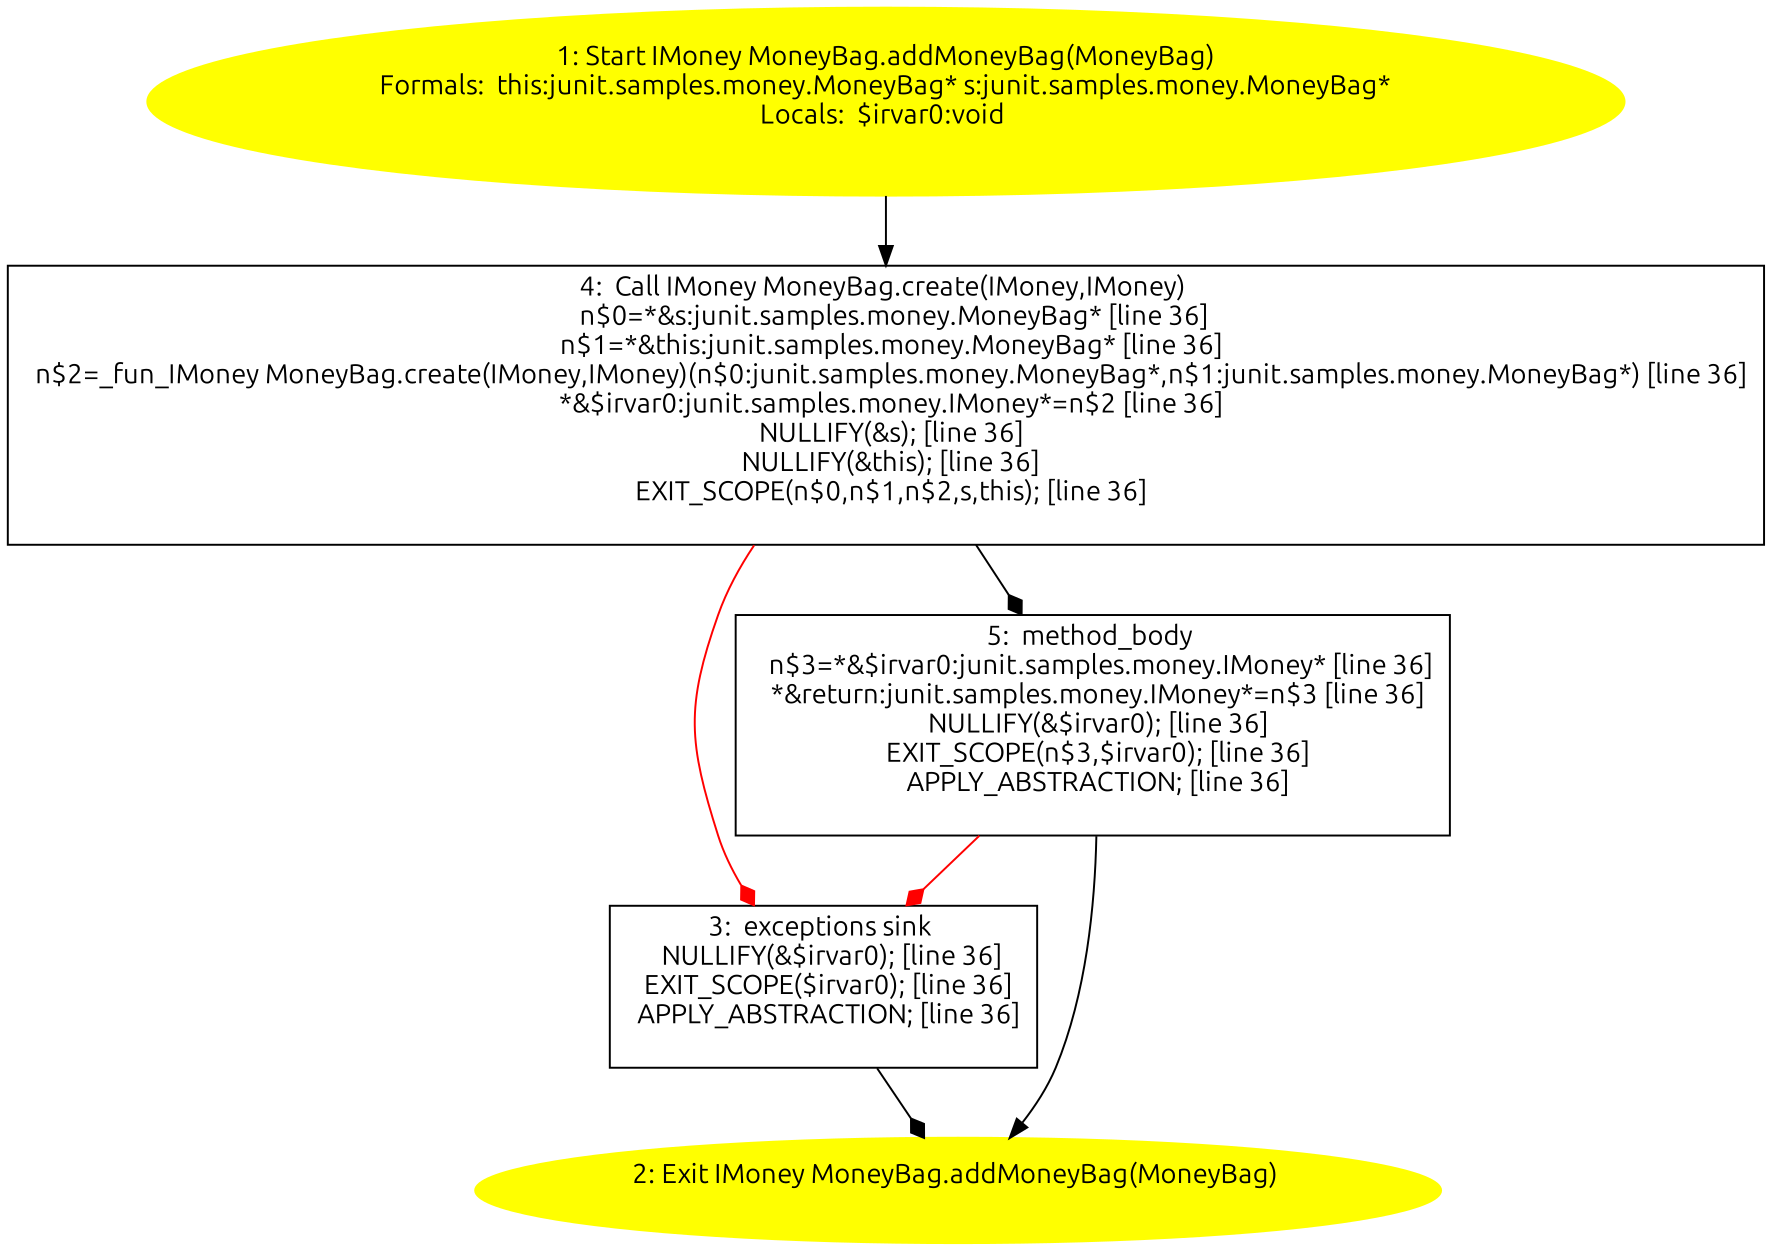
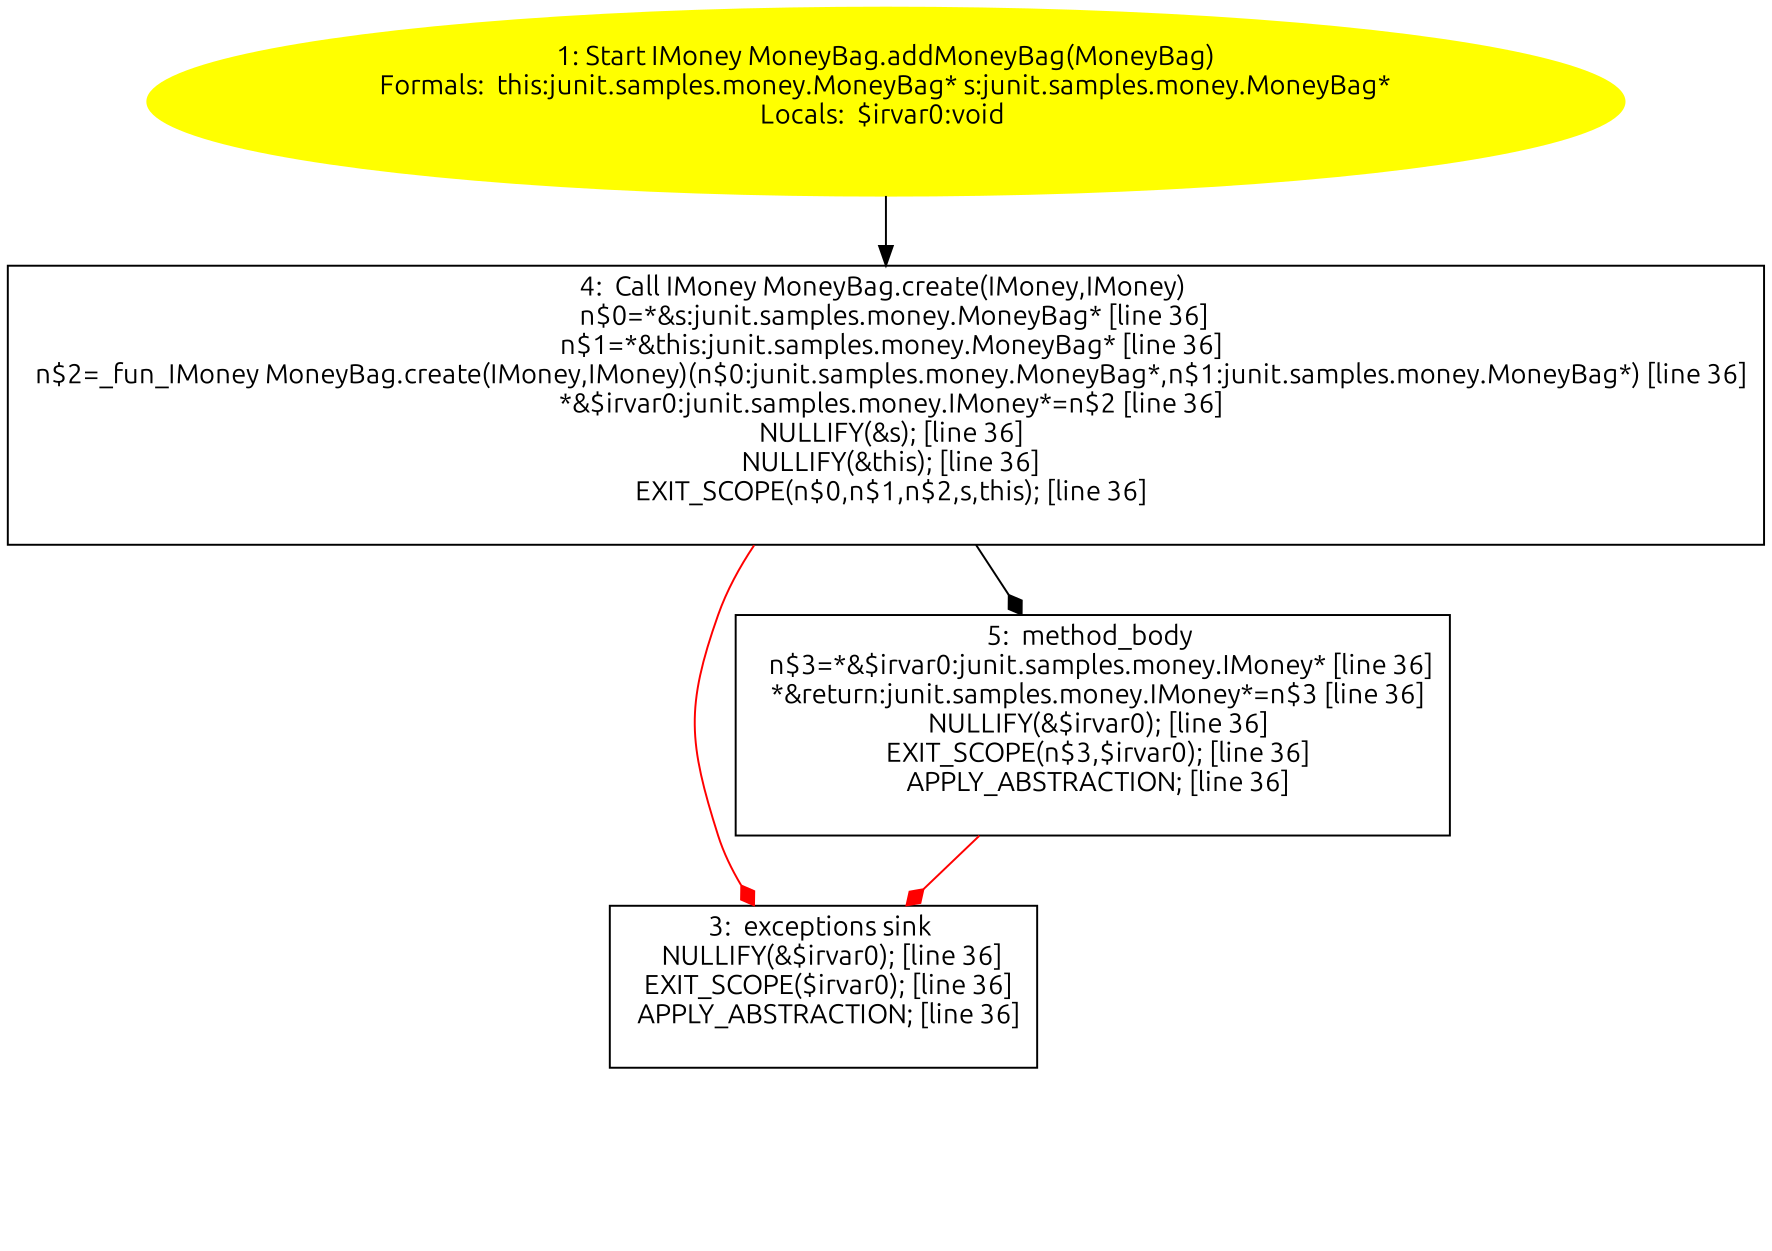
node "2: Exit IMoney MoneyBag.addMoneyBag(MoneyBag)": removed
